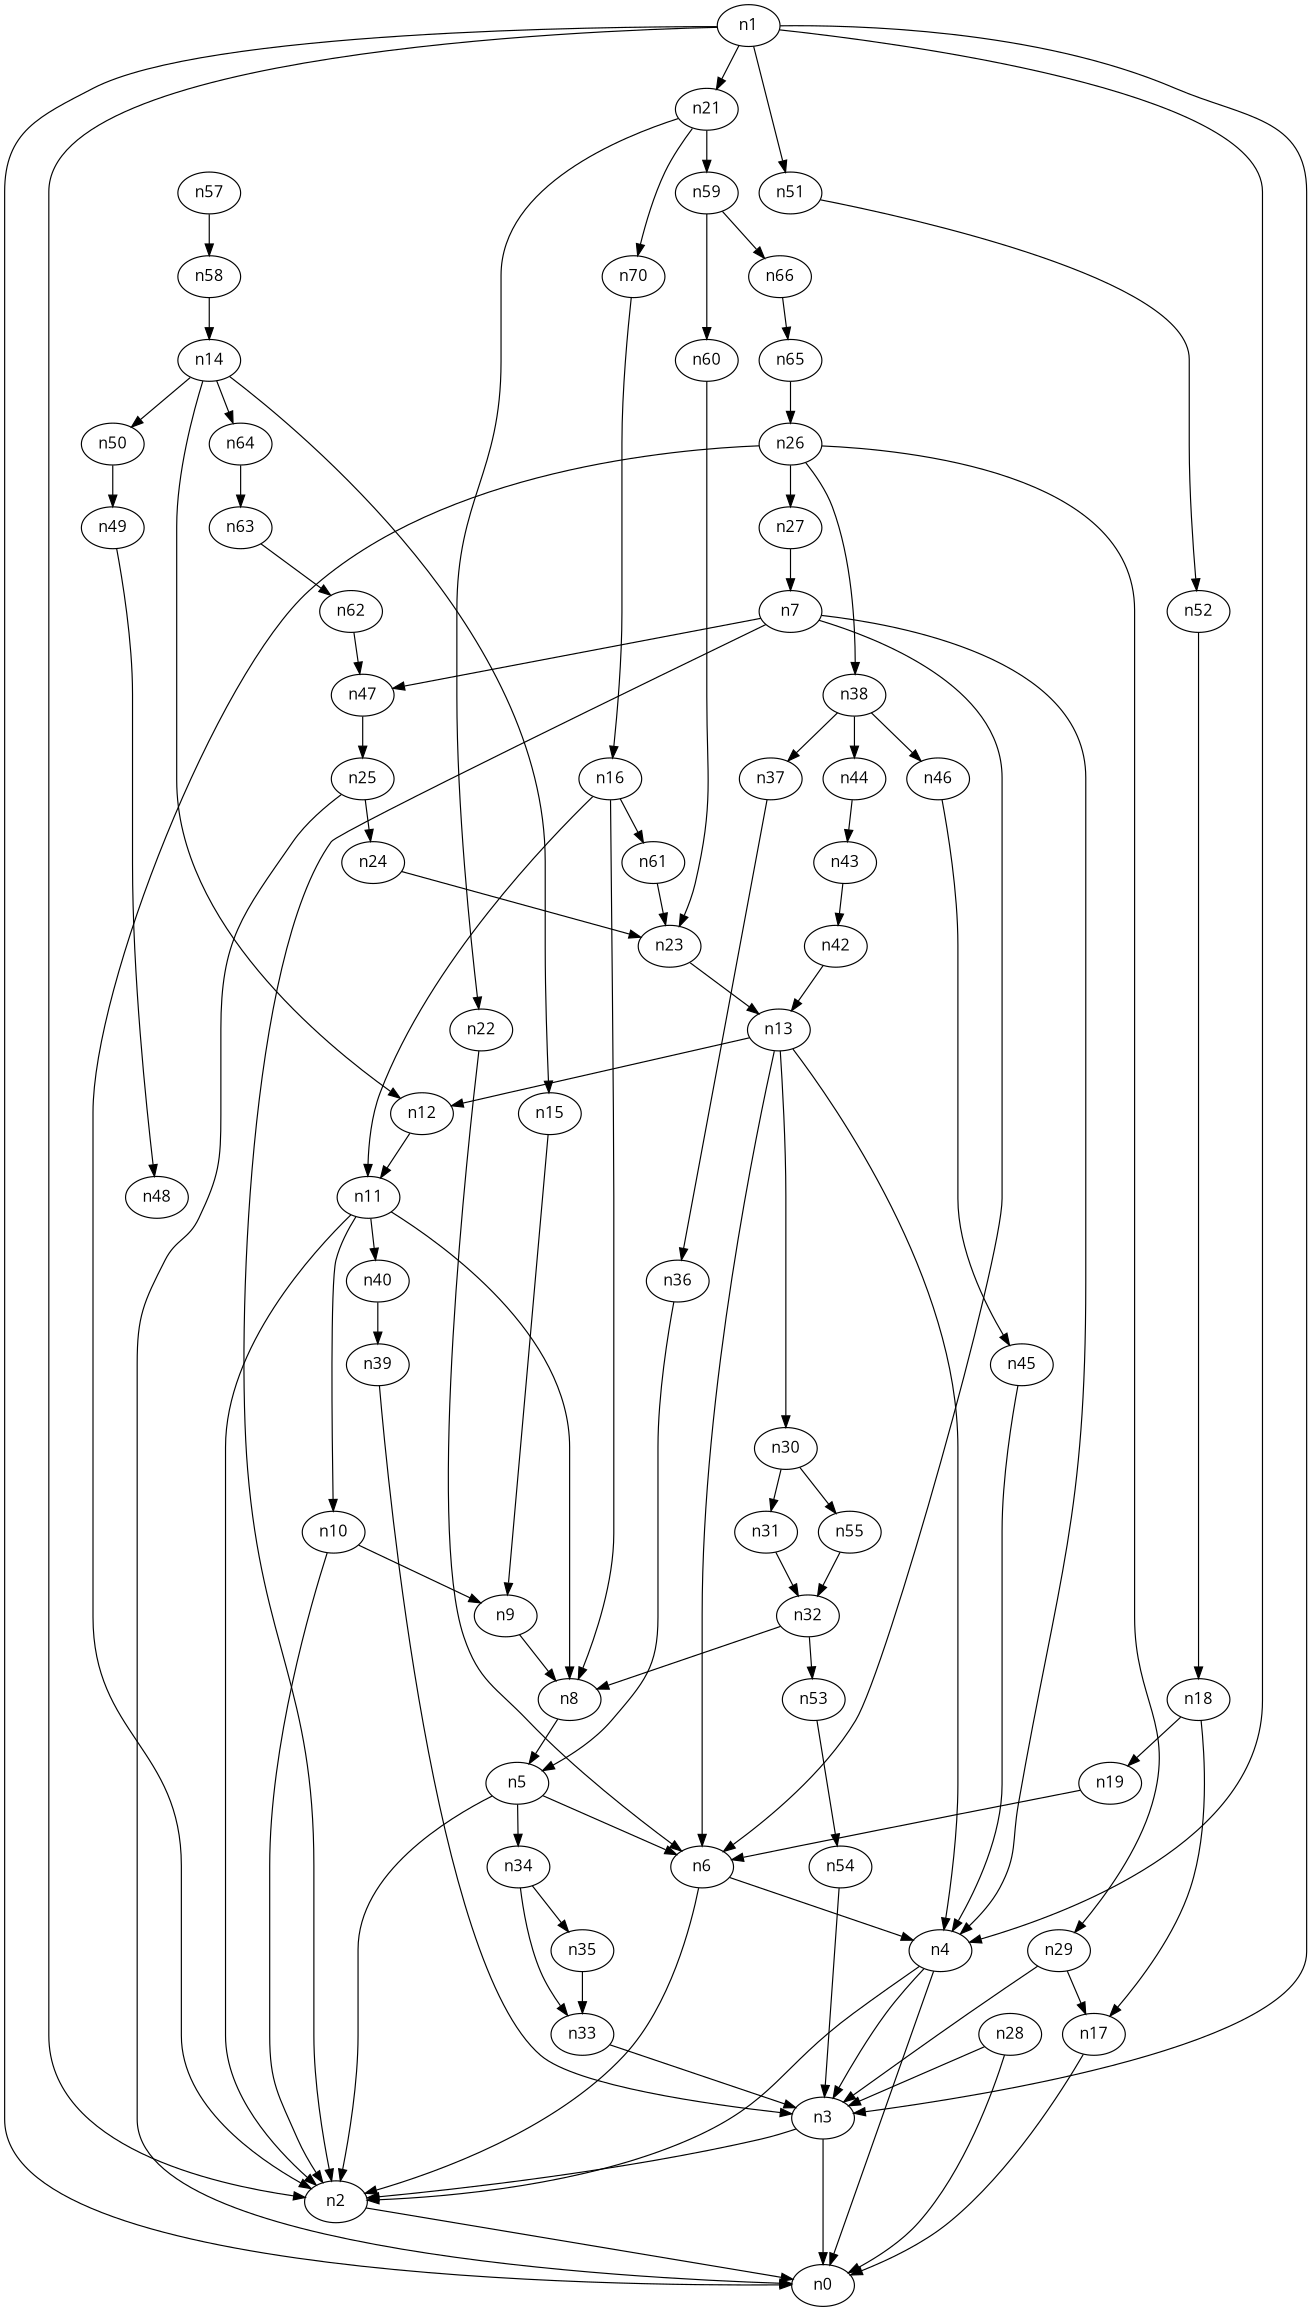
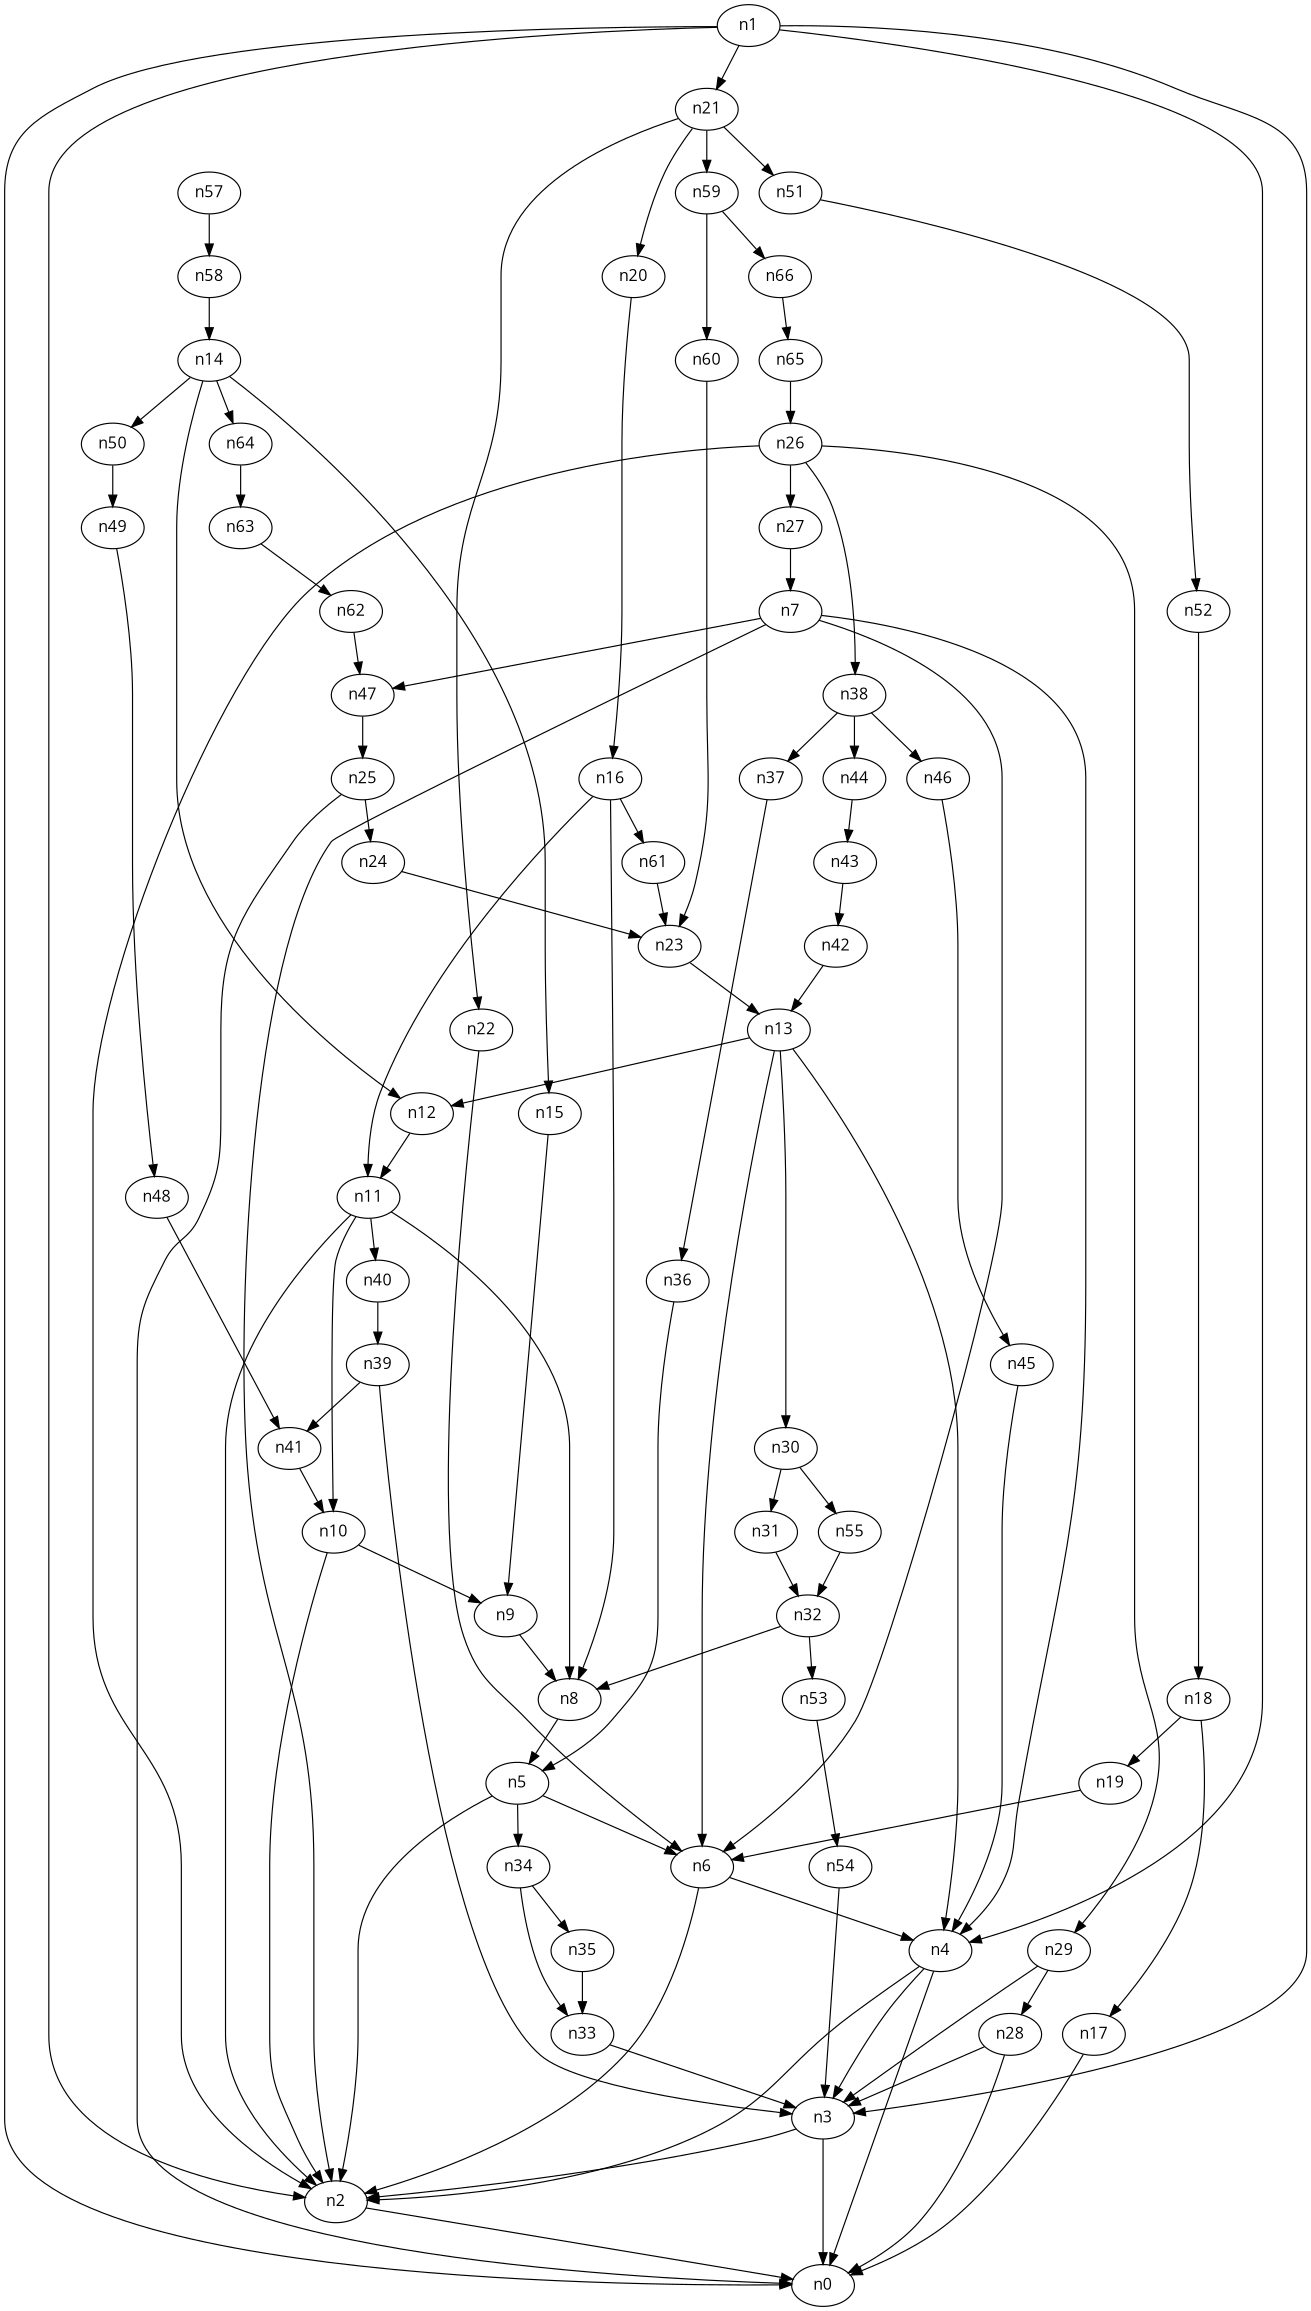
edge "n1" -> "n51": now "n21" -> "n51"
node "n70": label "n70" -> "n20"
node "n41": added
edge "n29" -> "n17": now "n29" -> "n28"
